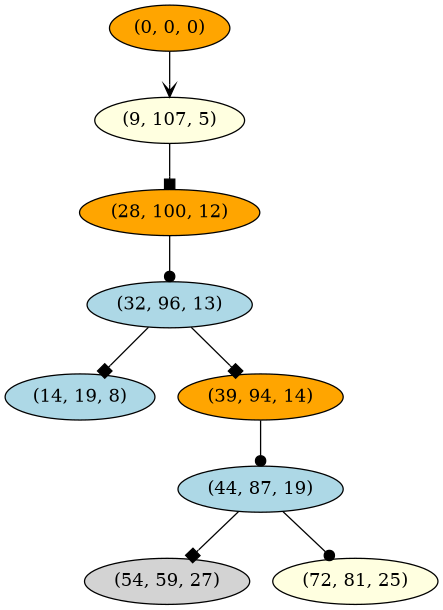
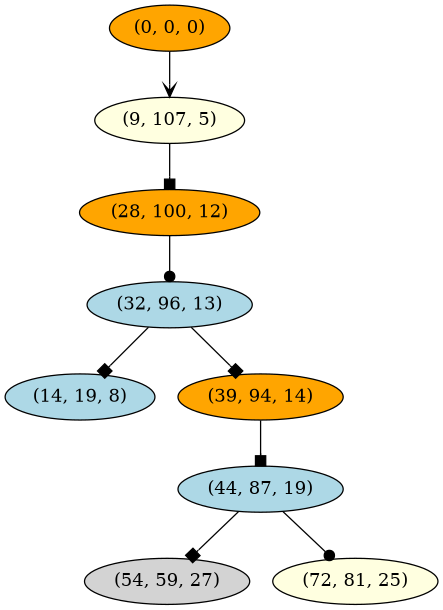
edge "(39, 94, 14)" -> "(44, 87, 19)": arrowhead dot -> box
